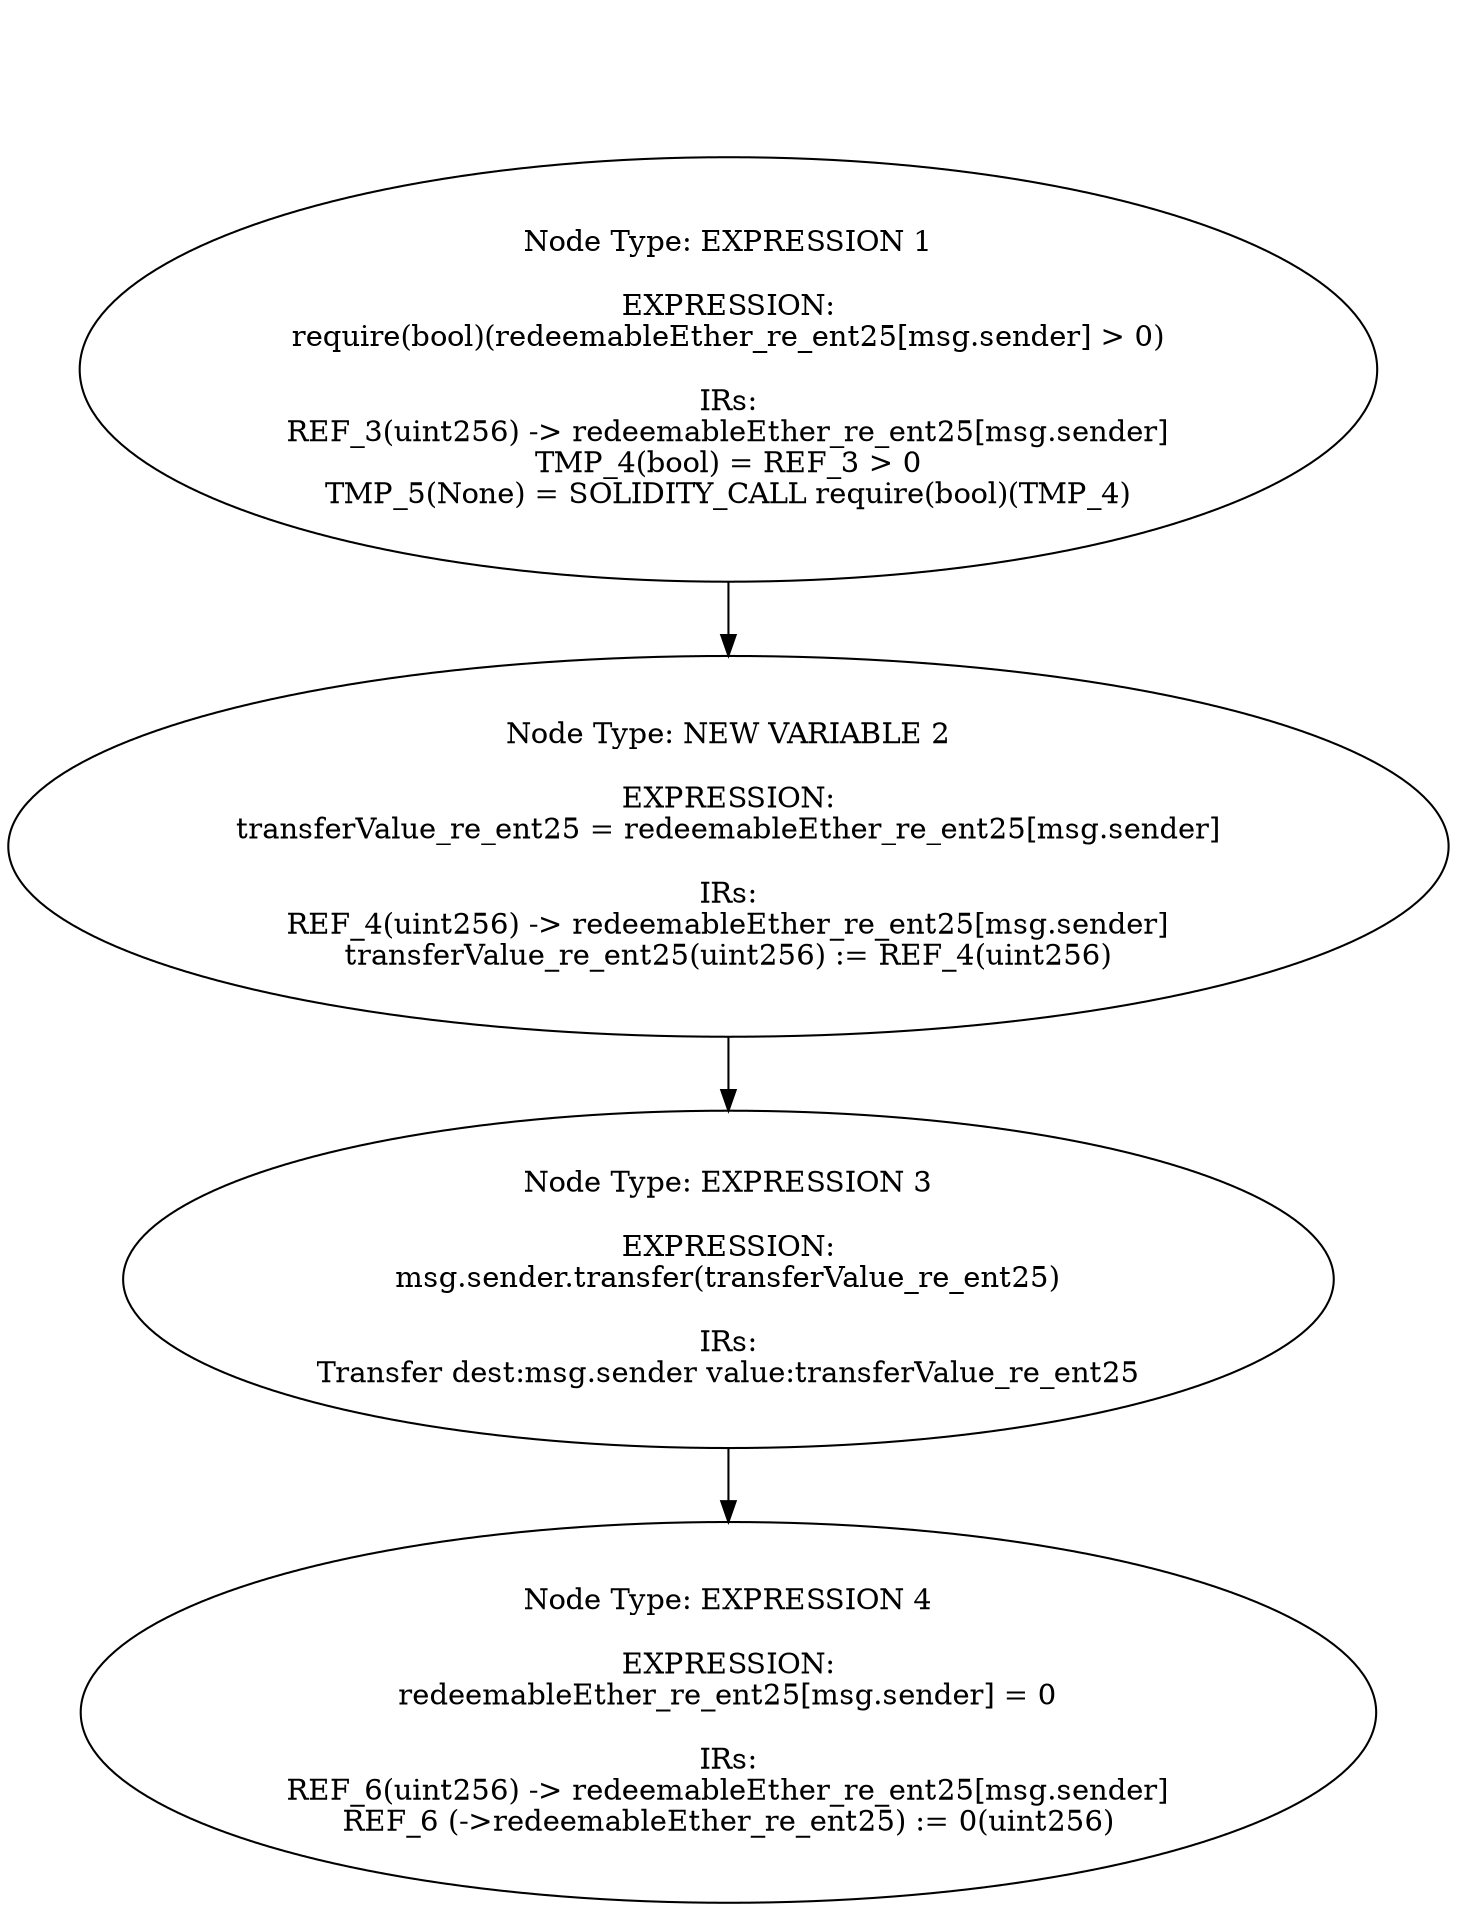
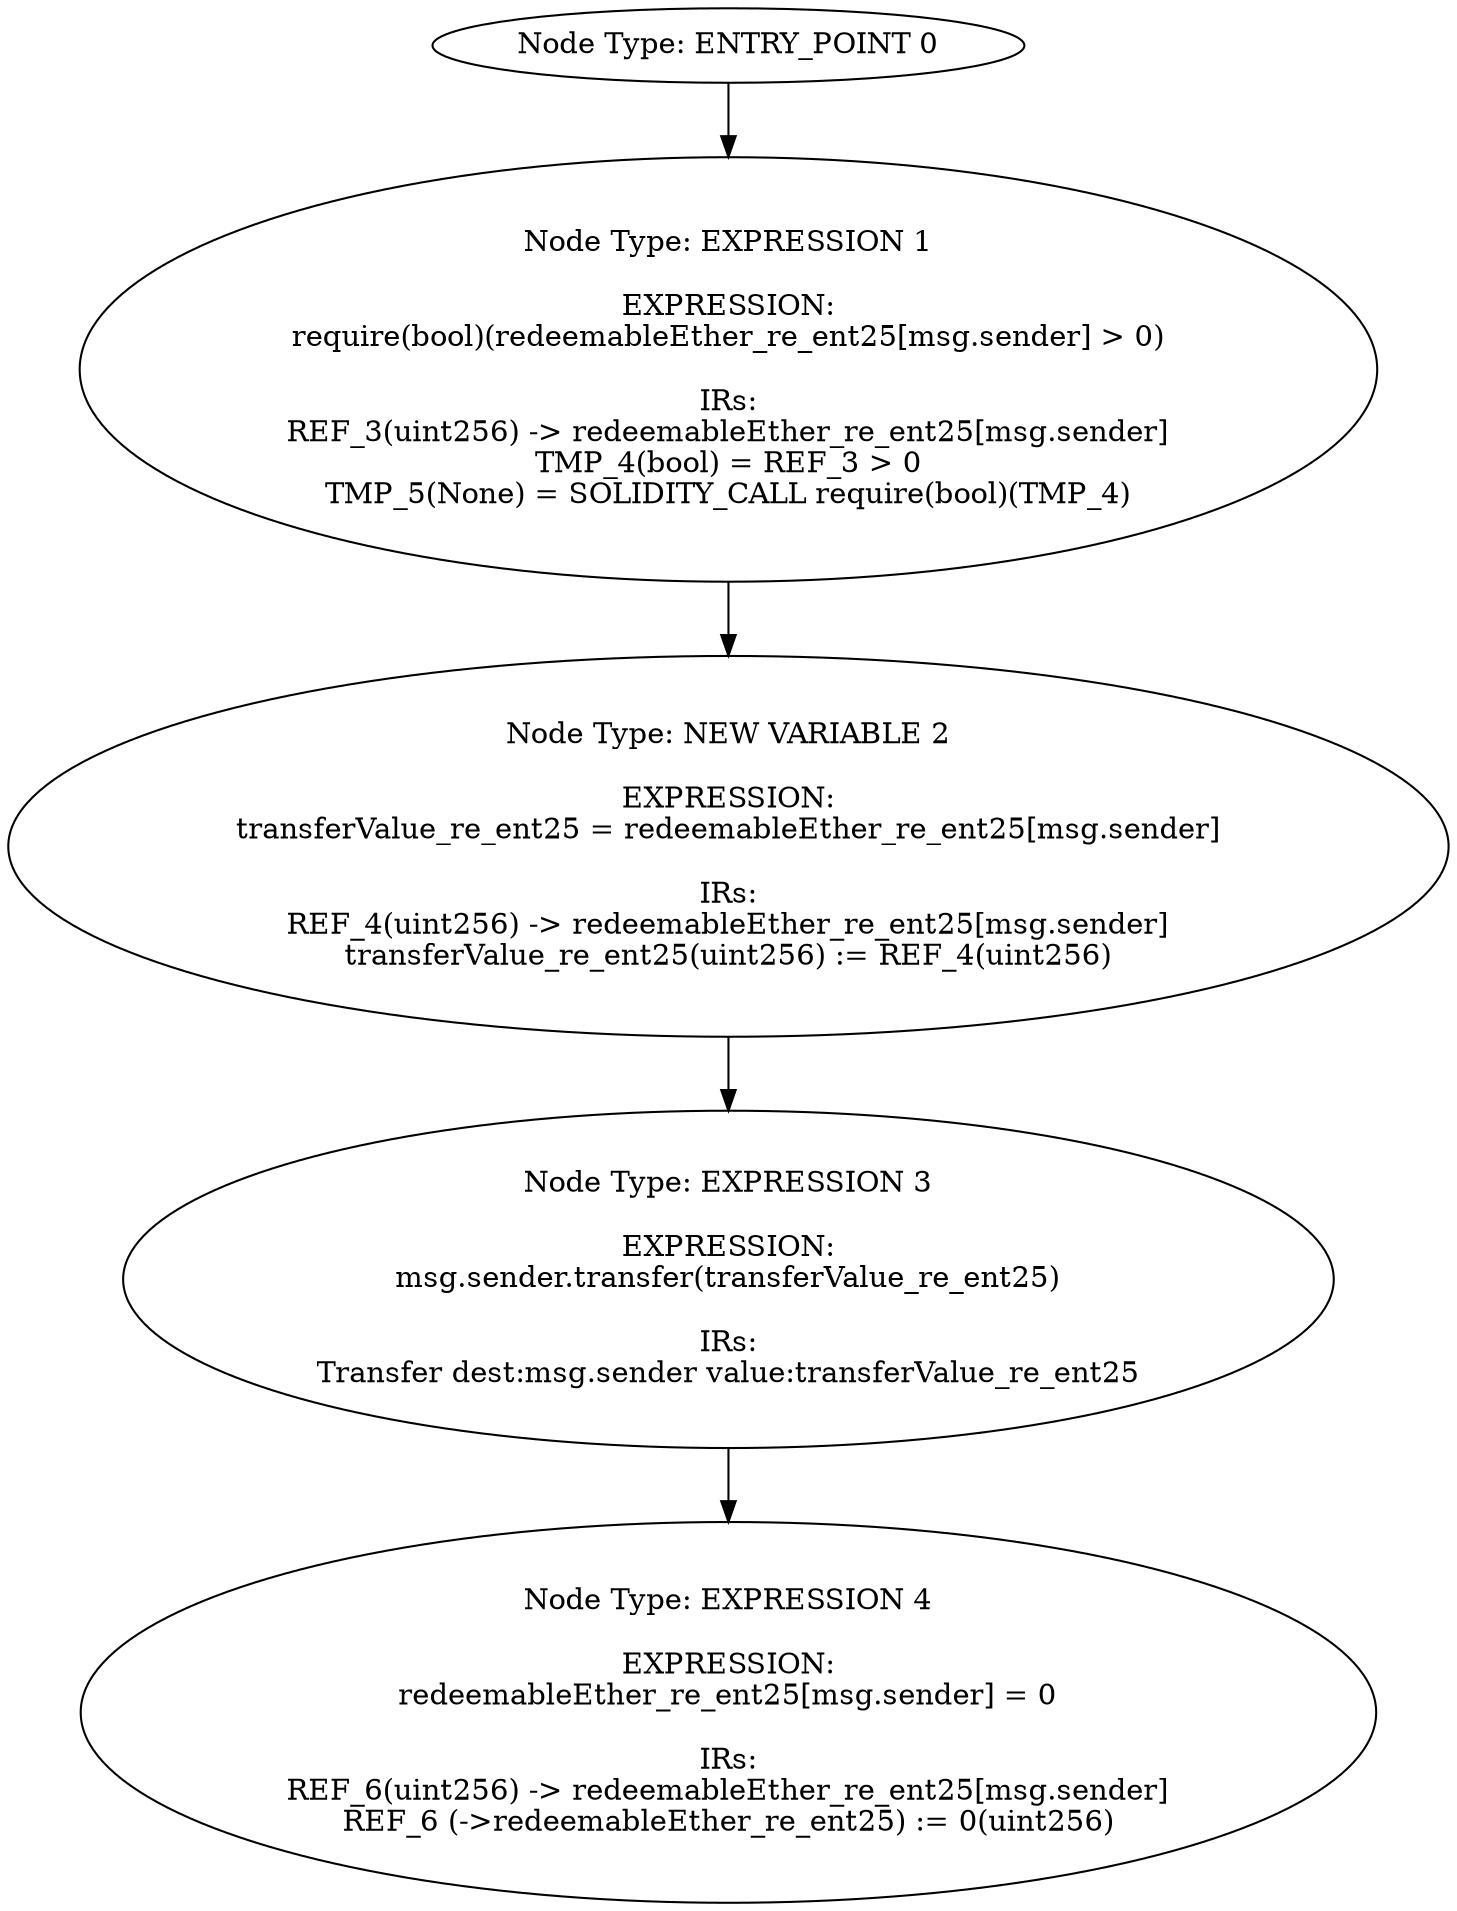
node "Node Type: ENTRY_POINT 0": added
